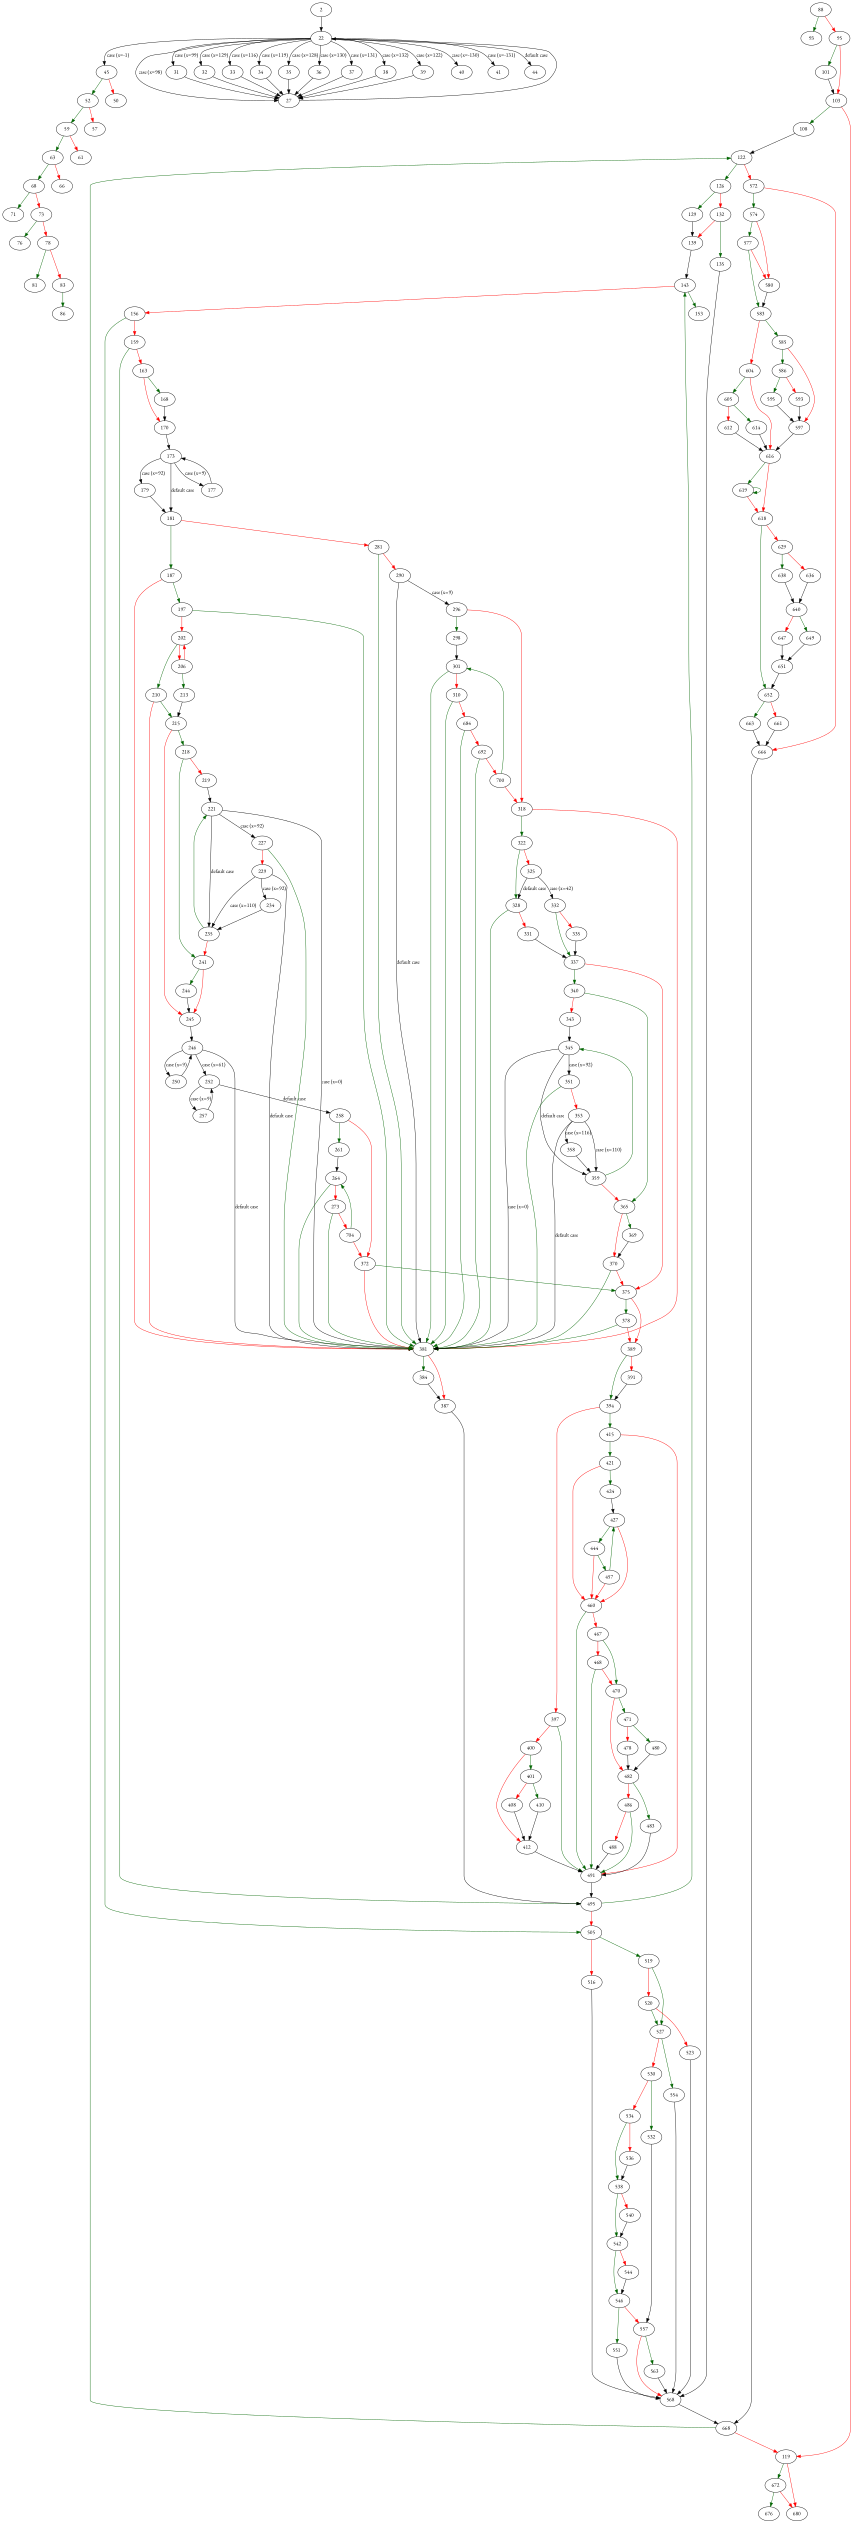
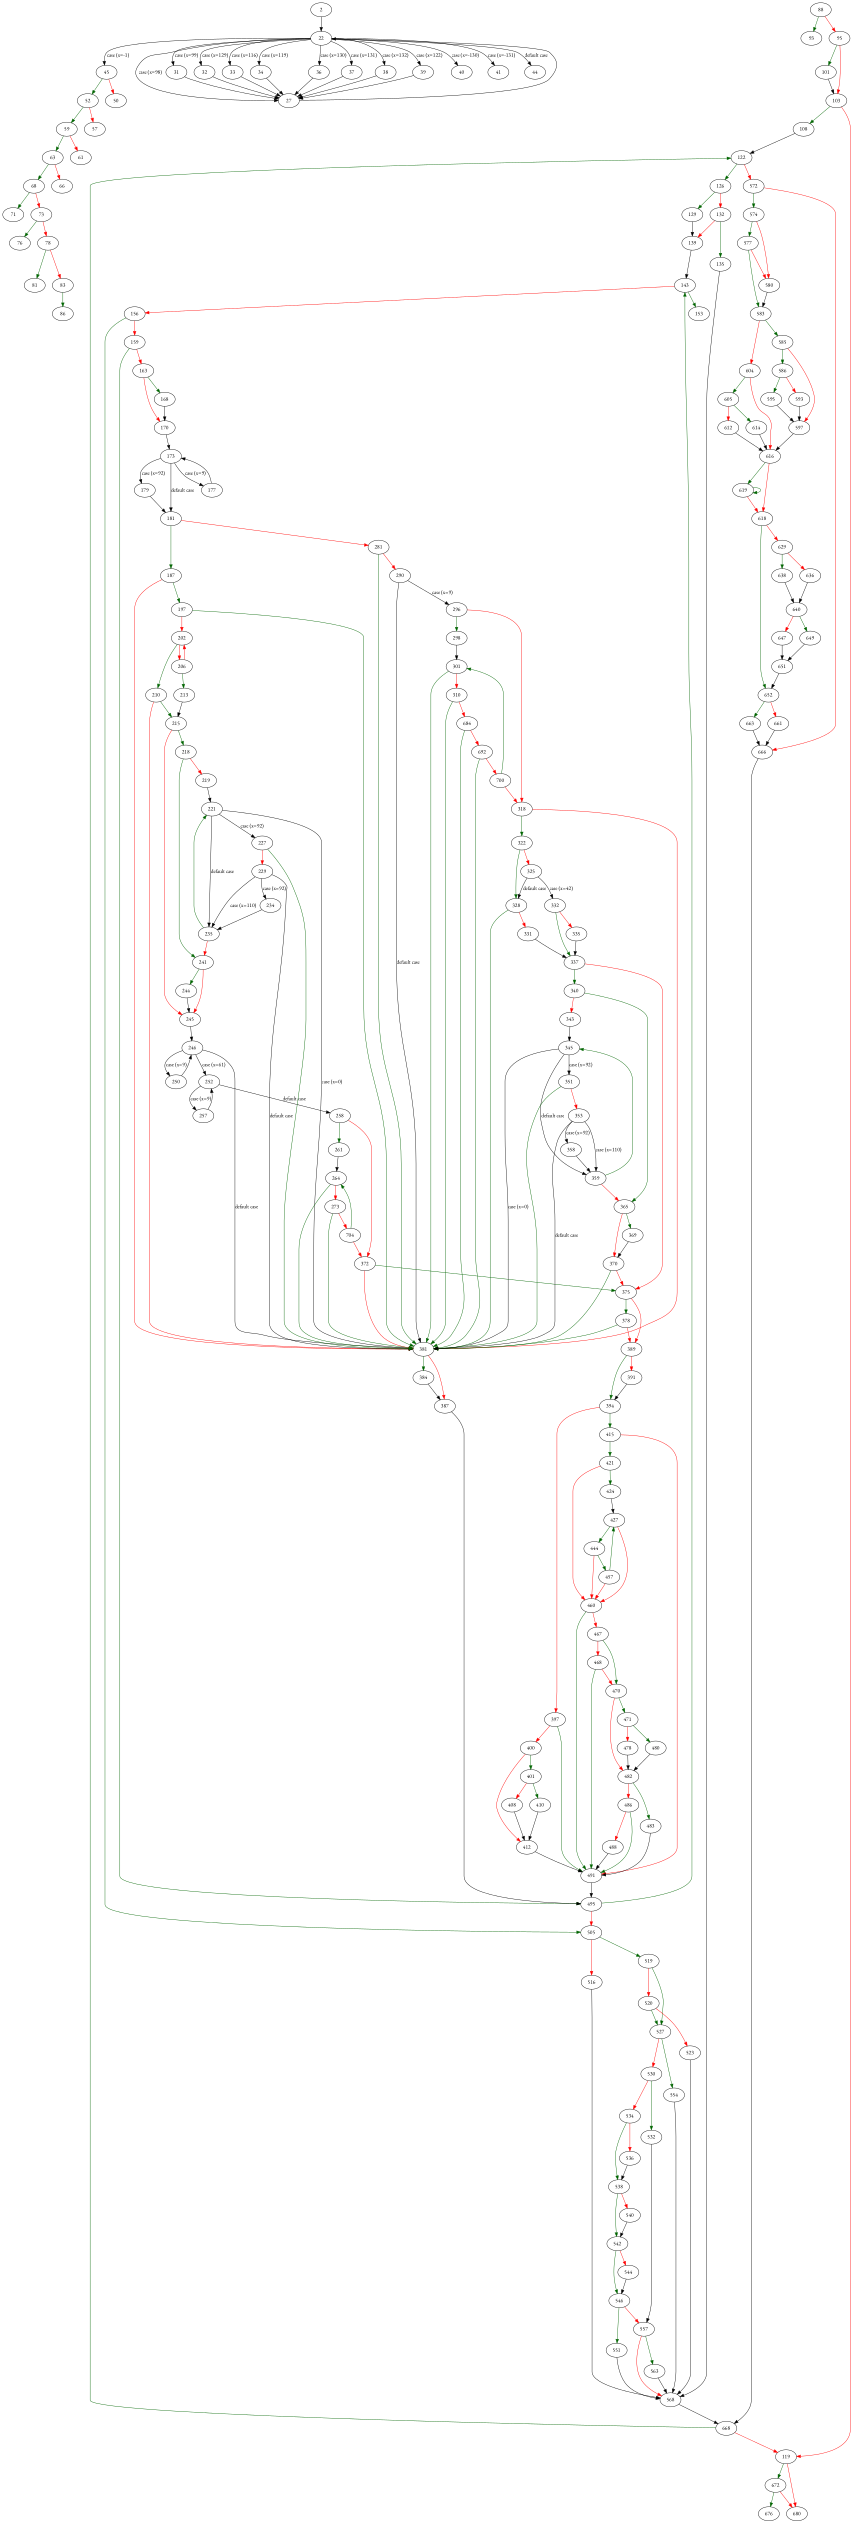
node "35": removed
edge "353" -> "358": label "case (x=116)" -> "case (x=92)"
